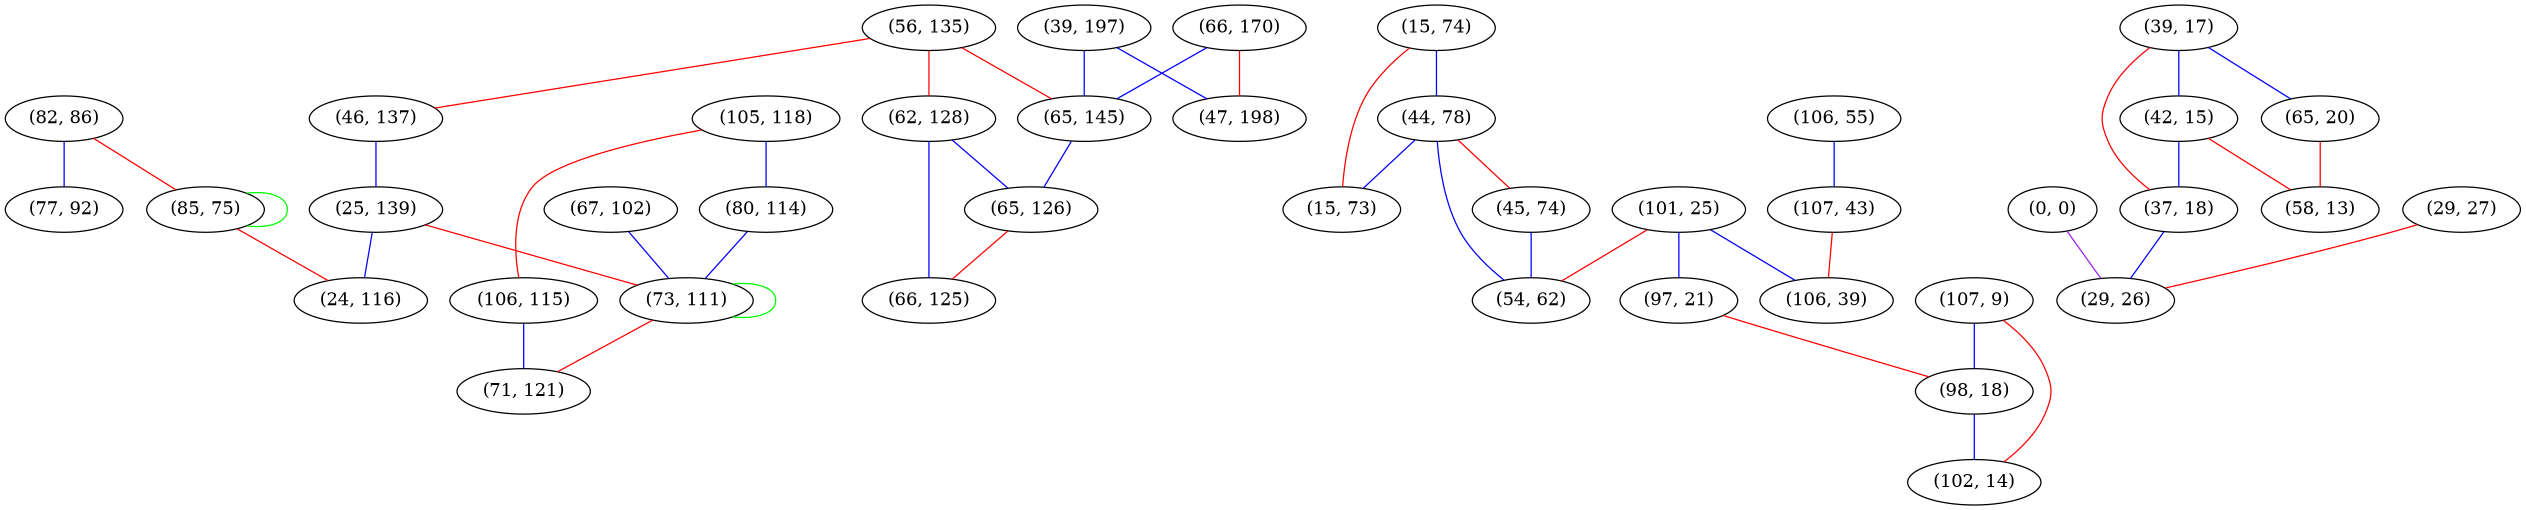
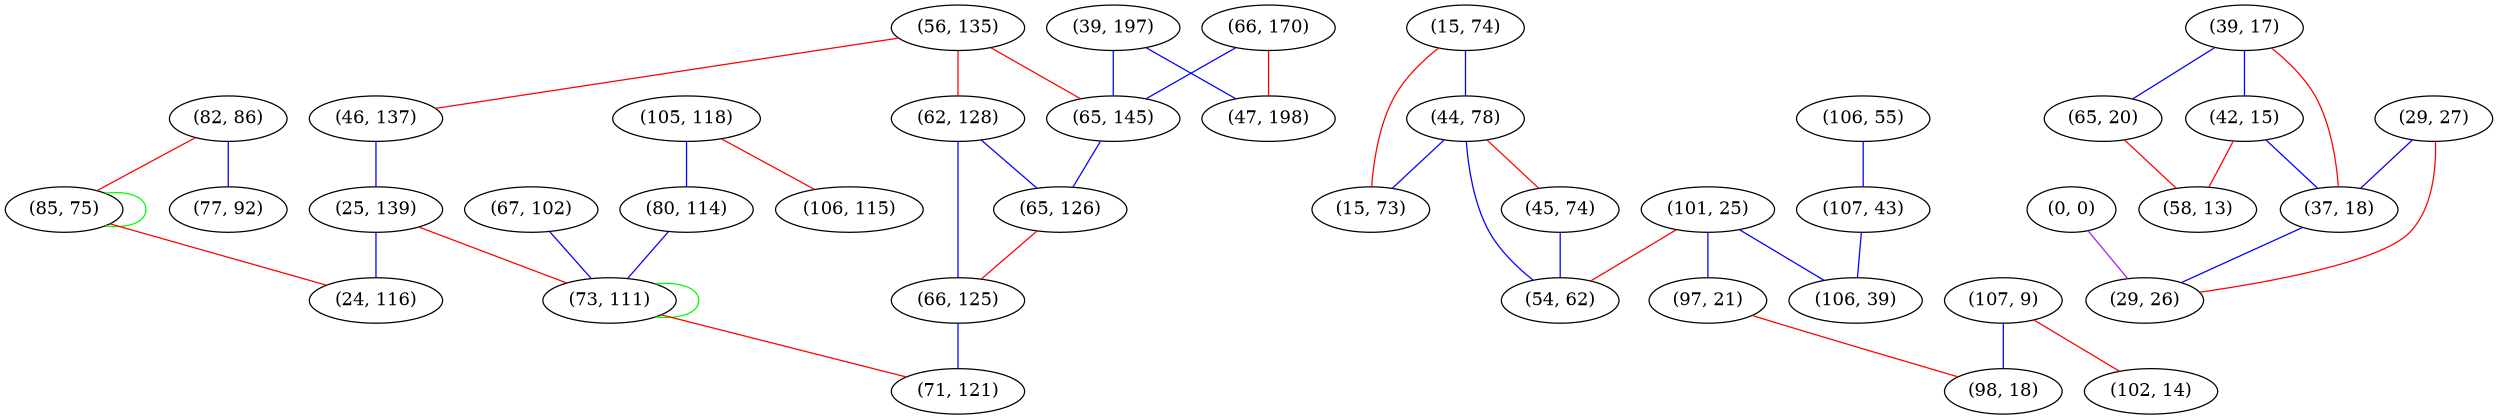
edge "(29, 27)" -- "(37, 18)": added
edge "(107, 43)" -- "(106, 39)": color red -> blue
edge "(106, 115)" -- "(71, 121)": now "(66, 125)" -- "(71, 121)"
edge "(98, 18)" -- "(102, 14)": removed
